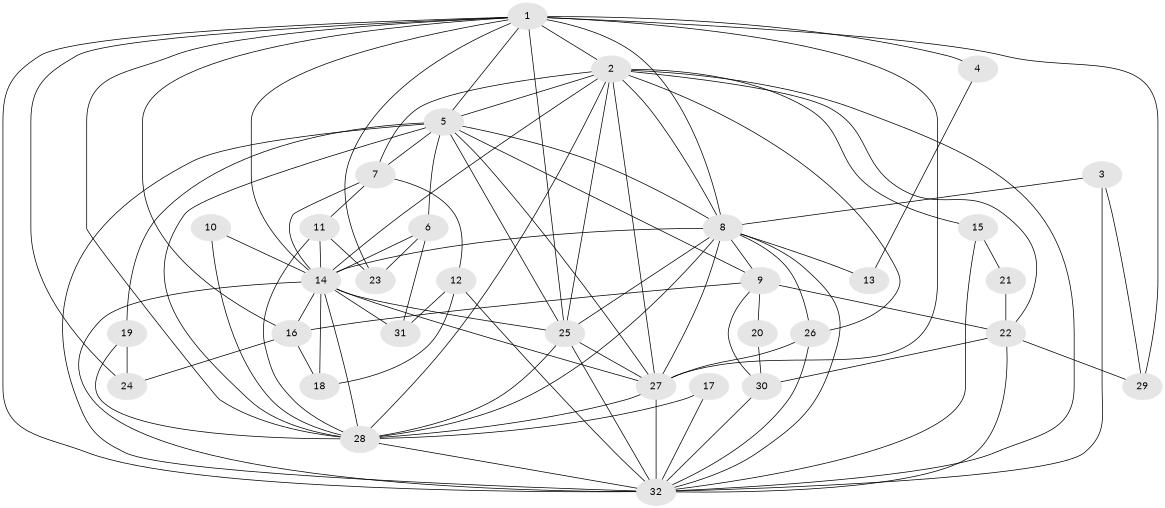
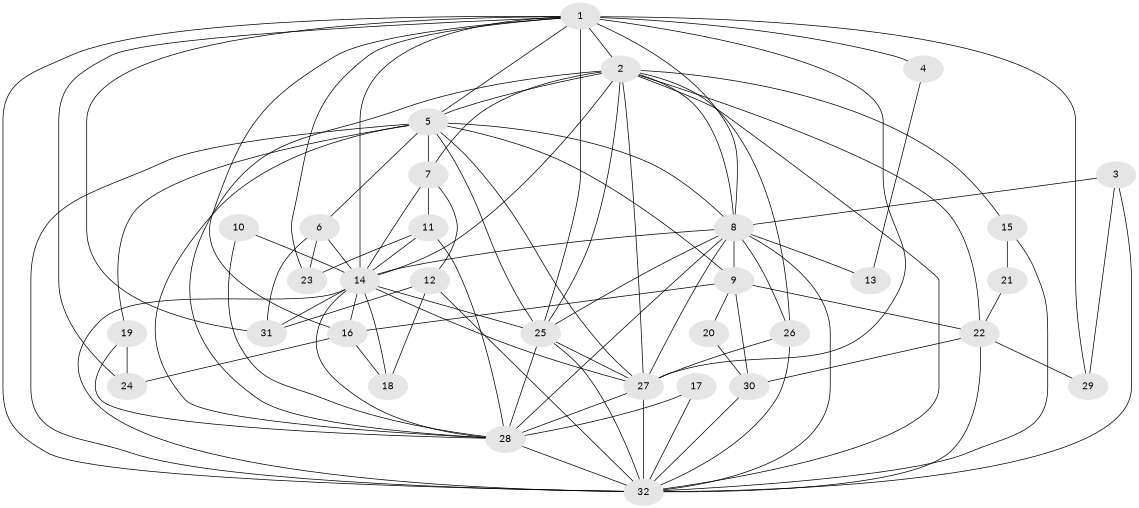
edge "1" -- "28": now "1" -- "31"
